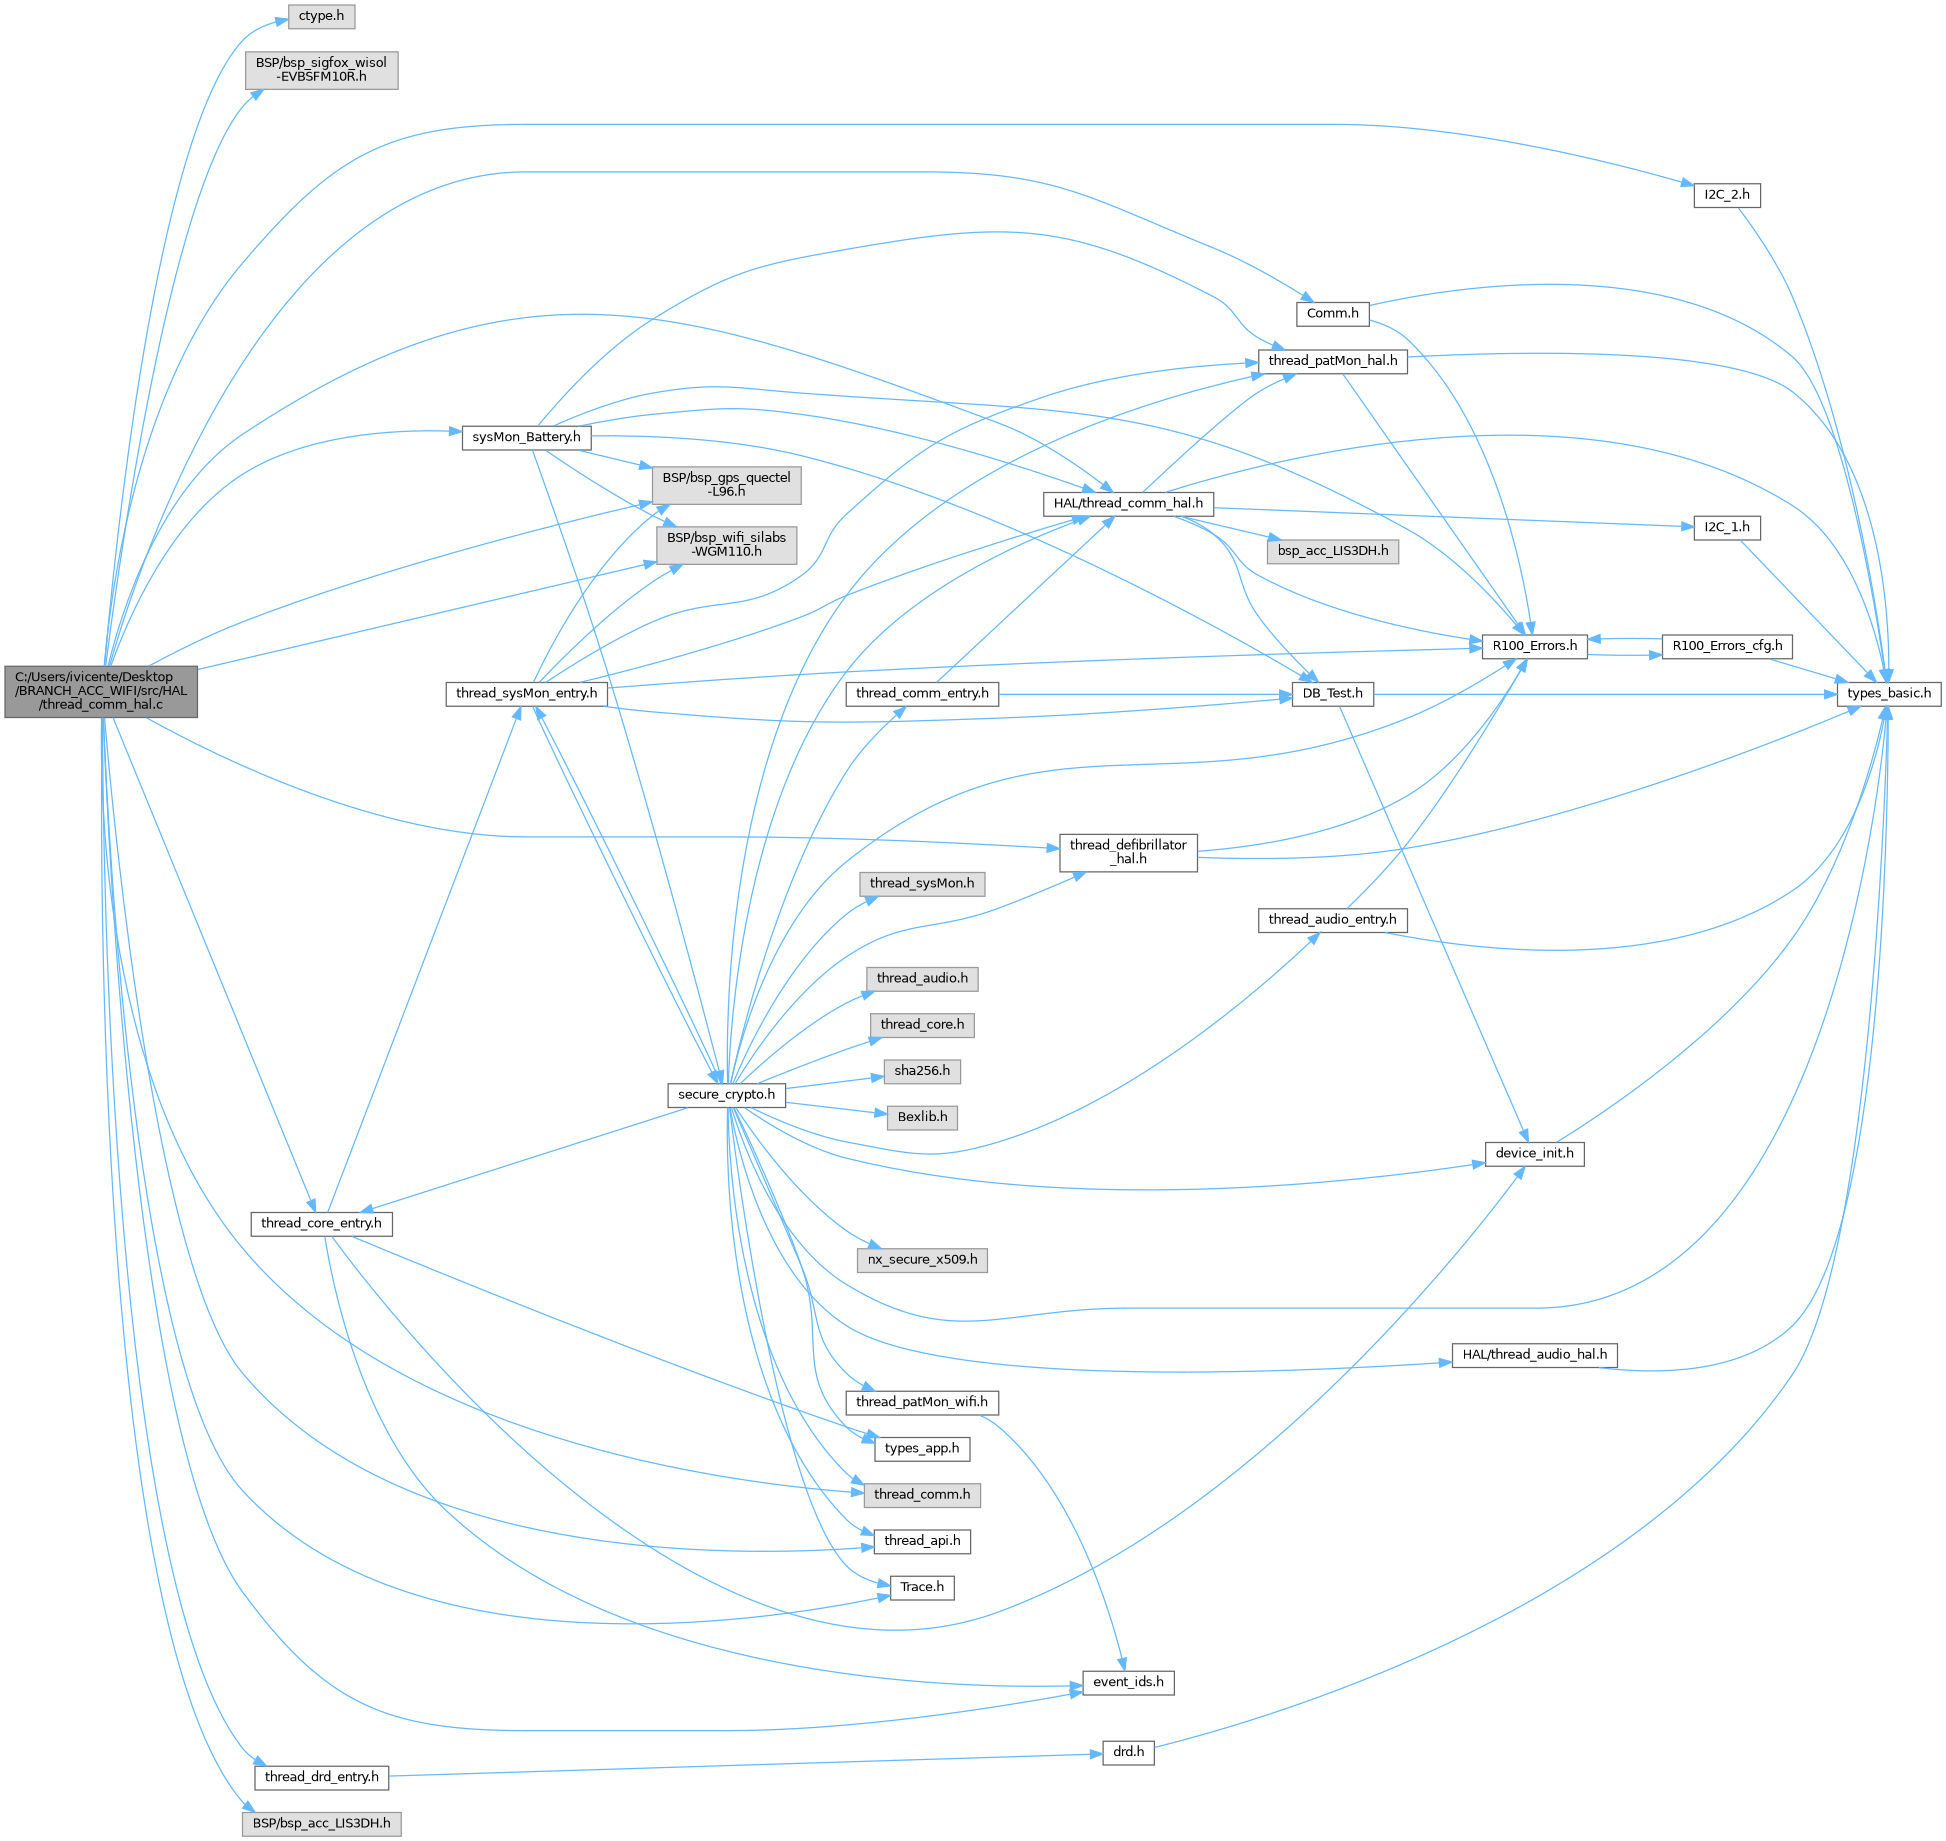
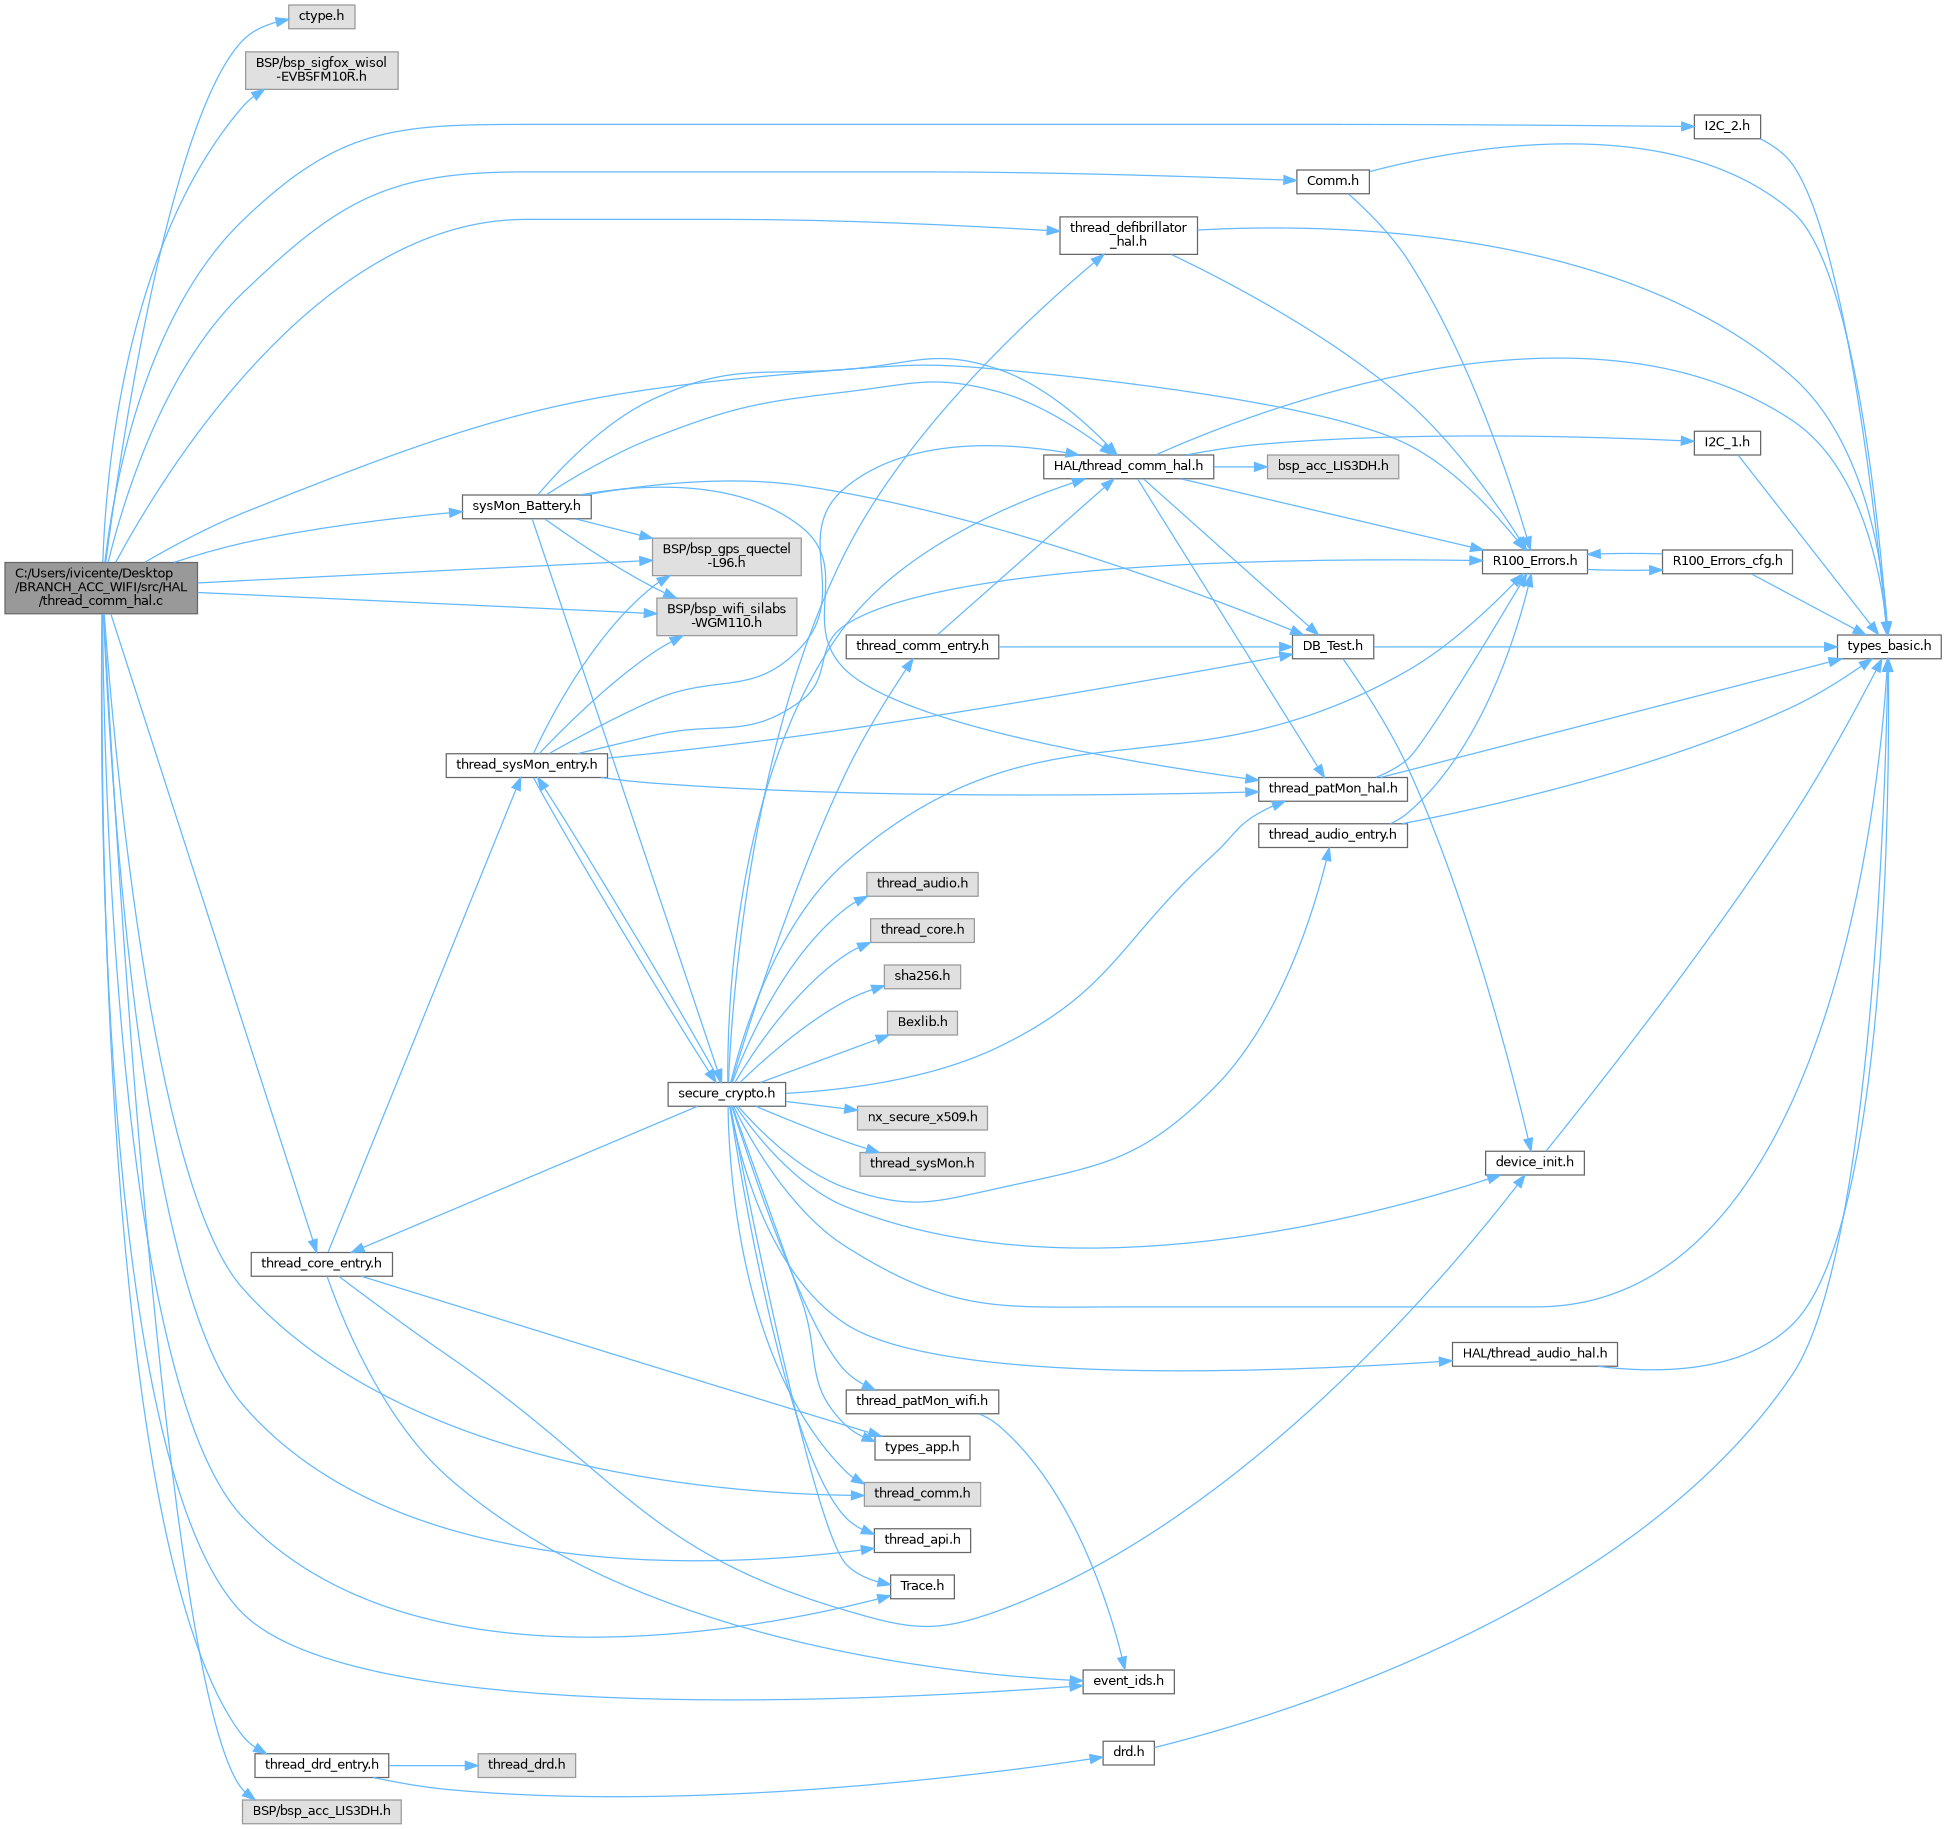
node "thread_drd.h": added
